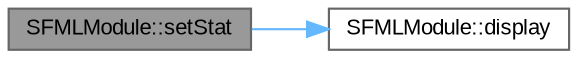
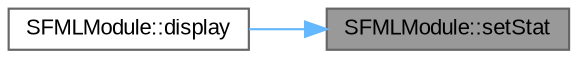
edge "SFMLModule::setStat" -> "SFMLModule::display": reversed
